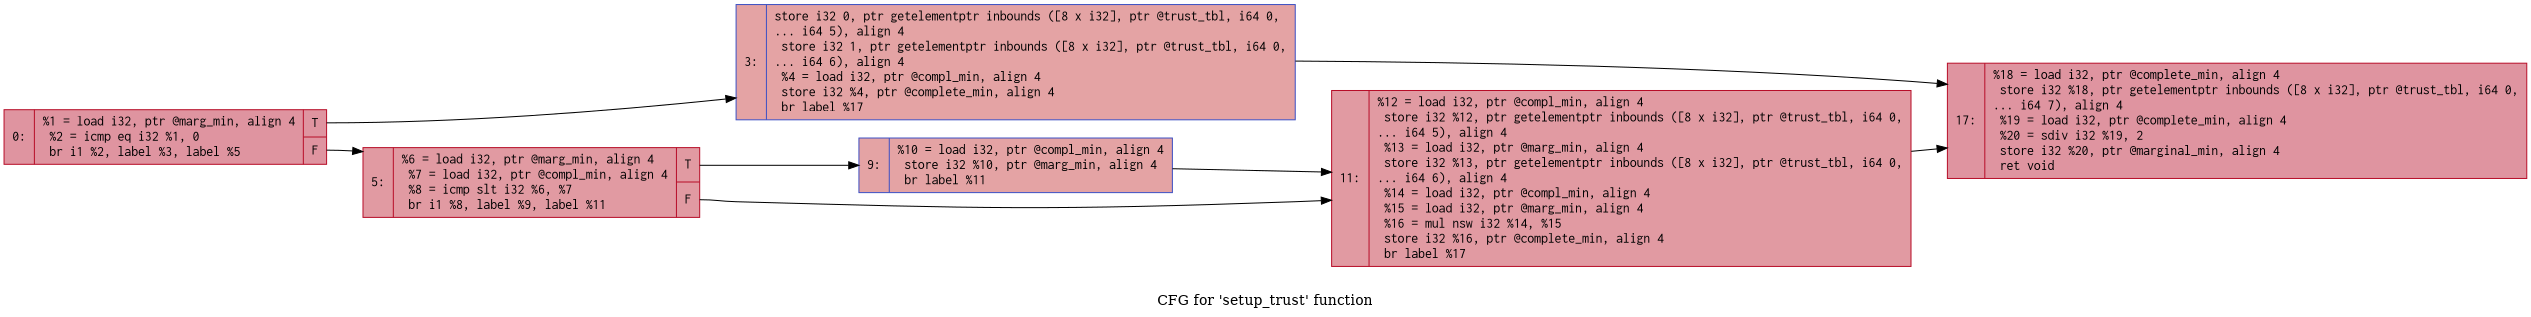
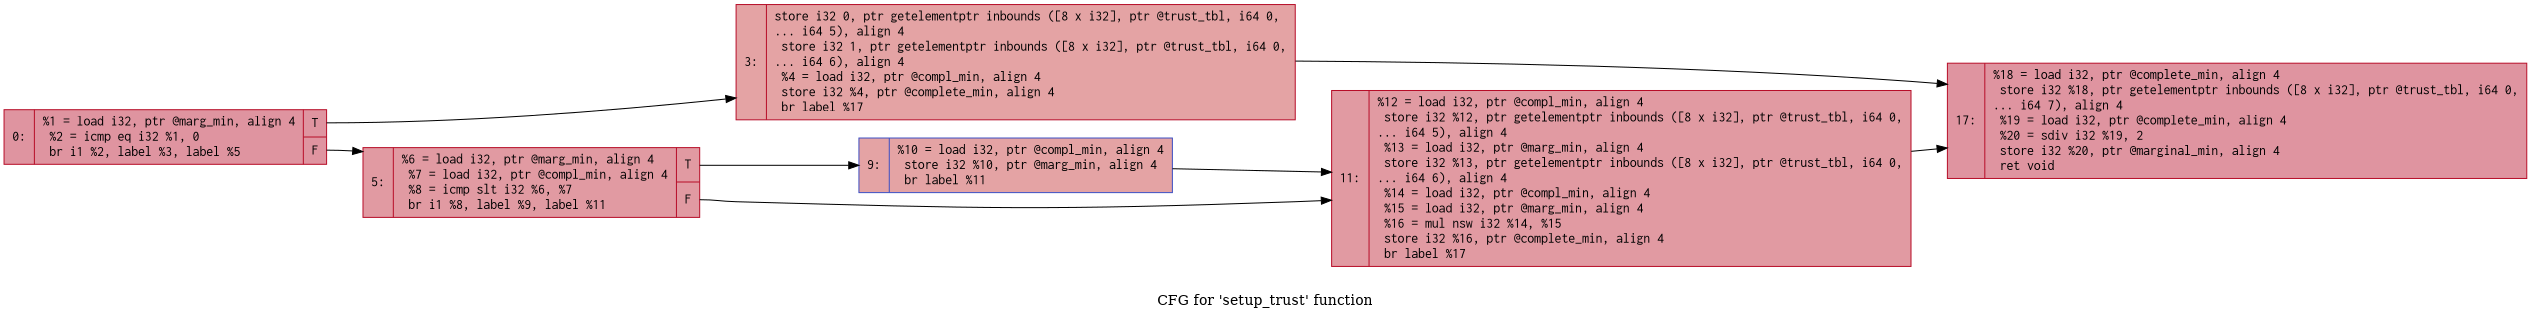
node "3:": color #3d50c3ff -> #b70d28ff
